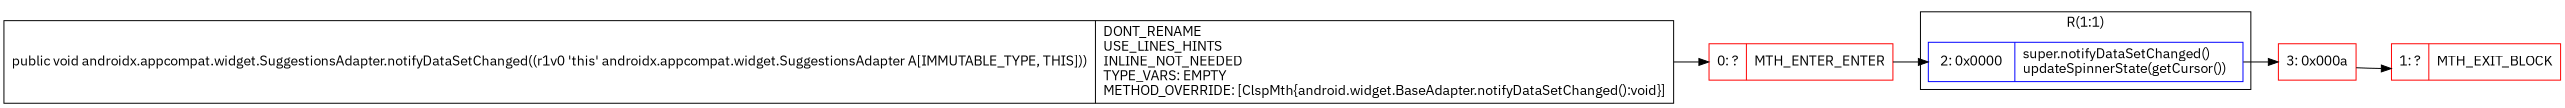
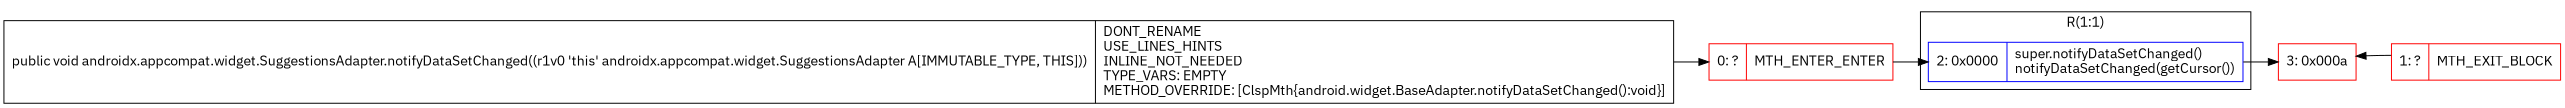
edge "3: 0x000a" -> "1: ?": reversed
node "2: 0x0000": text "updateSpinnerState(getCursor())" -> "notifyDataSetChanged(getCursor())"
